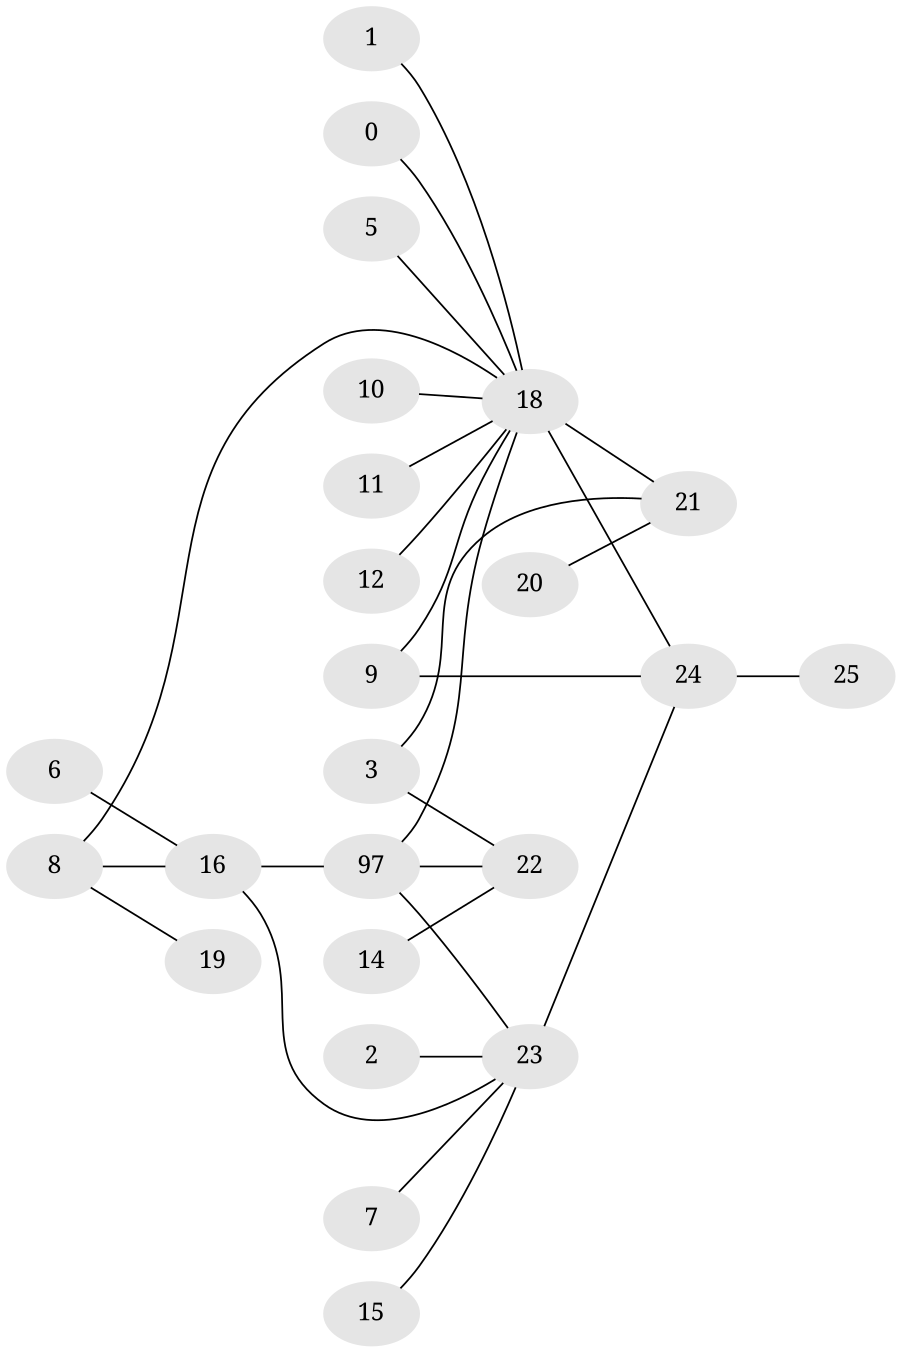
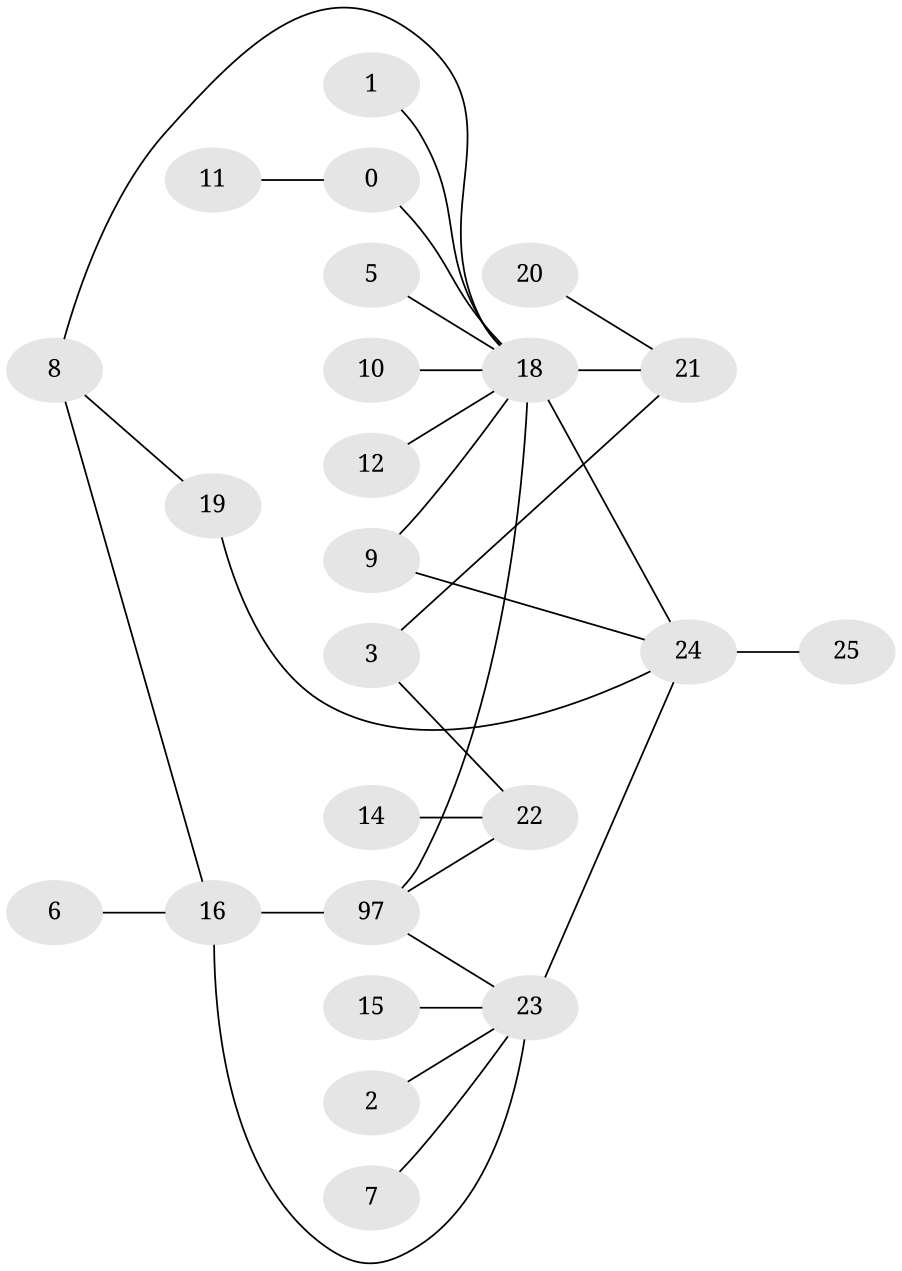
edge "18" -- "11": now "0" -- "11"
edge "19" -- "24": added
